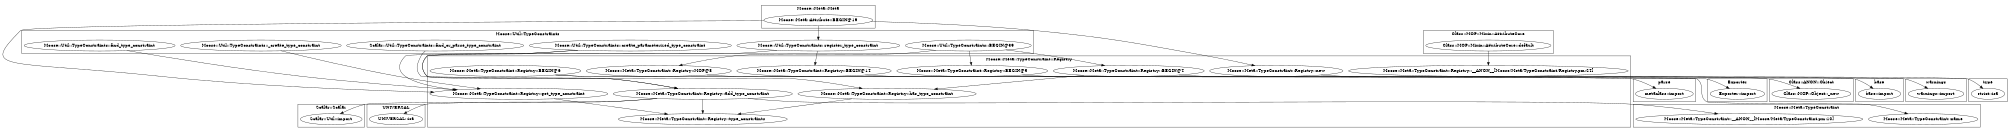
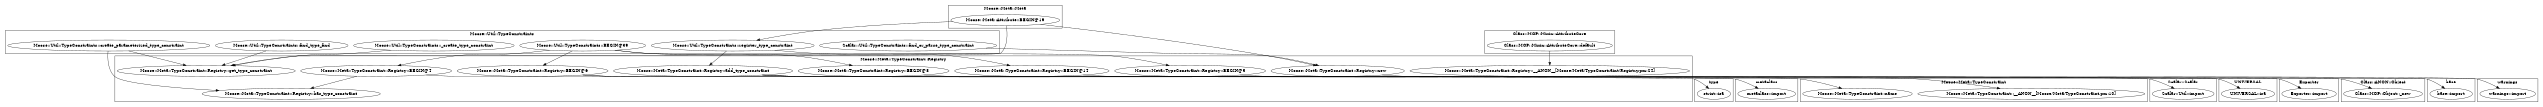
node "Moose::Util::TypeConstraints::find_type_constraint": label "Moose::Util::TypeConstraints::find_type_constraint" -> "Moose::Util::TypeConstraints::find_type_find"
edge "Moose::Util::TypeConstraints::BEGIN@39" -> "Moose::Meta::TypeConstraint::Registry::BEGIN@6": added
node "Moose::Meta::TypeConstraint::Registry::MOP@8": label "Moose::Meta::TypeConstraint::Registry::MOP@8" -> "Moose::Meta::TypeConstraint::Registry::BEGIN@8"
edge "Scalar::Util::TypeConstraints::find_or_parse_type_constraint" -> "Moose::Meta::TypeConstraint::Registry::add_type_constraint": now "Scalar::Util::TypeConstraints::find_or_parse_type_constraint" -> "Moose::Meta::TypeConstraint::Registry::new"
cluster "parse": label "parse" -> "metaclass"
node "Moose::Meta::TypeConstraint::Registry::type_constraints": removed
